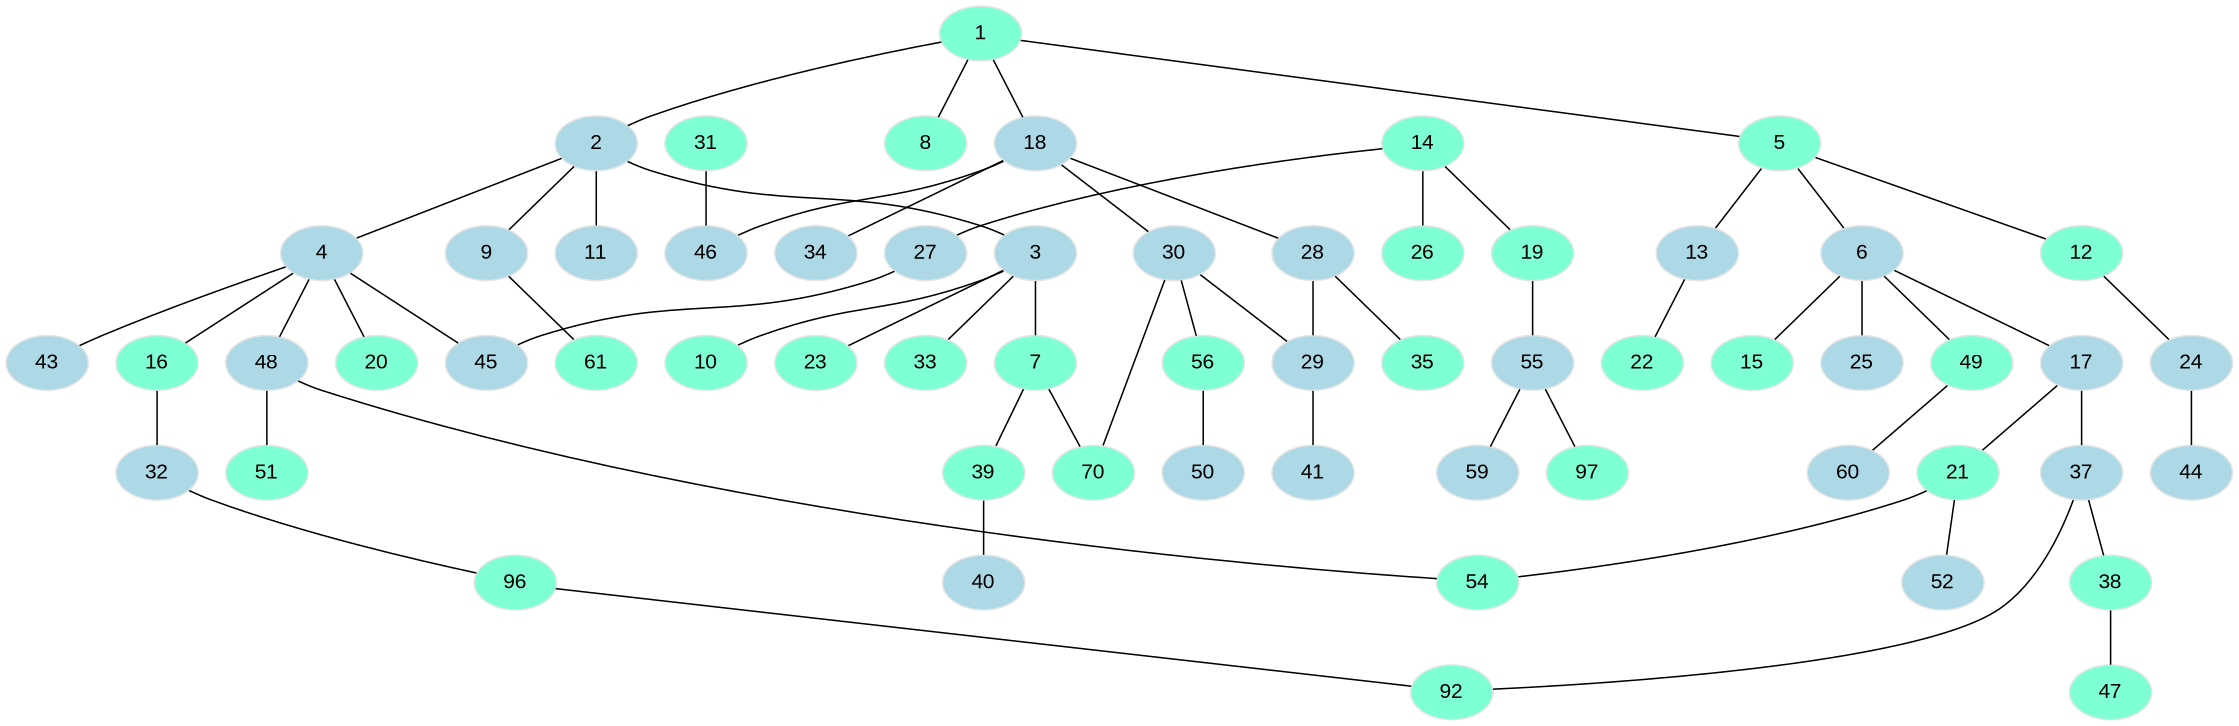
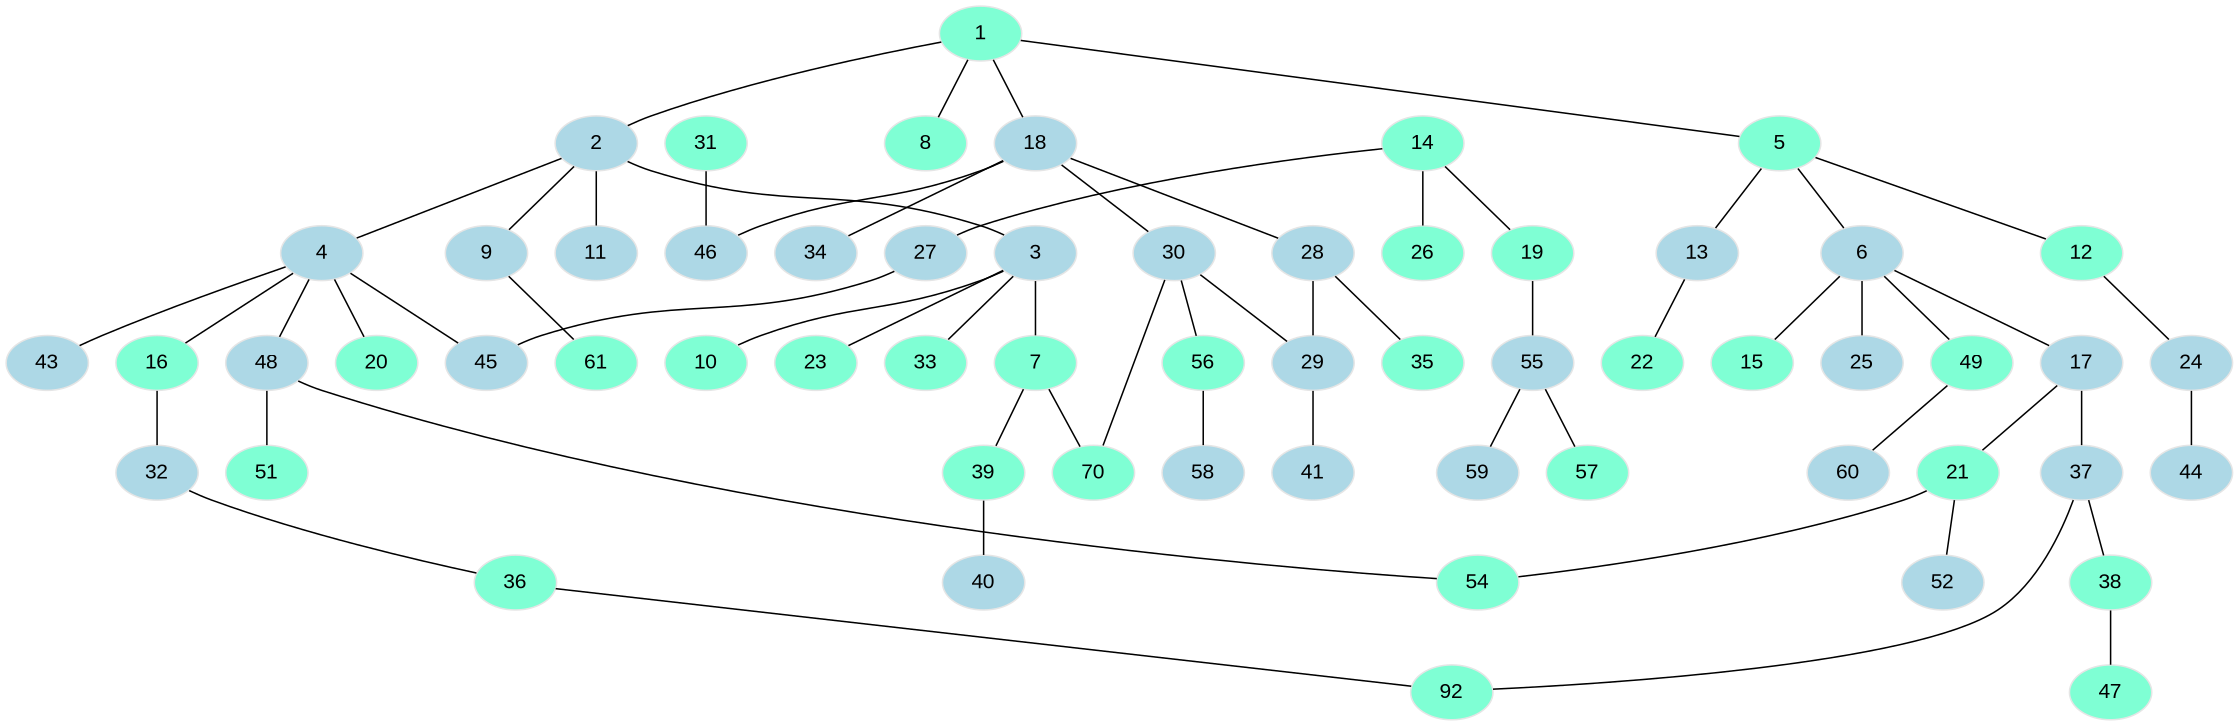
node "50": label "50" -> "58"
node "97": label "97" -> "57"
node "96": label "96" -> "36"
